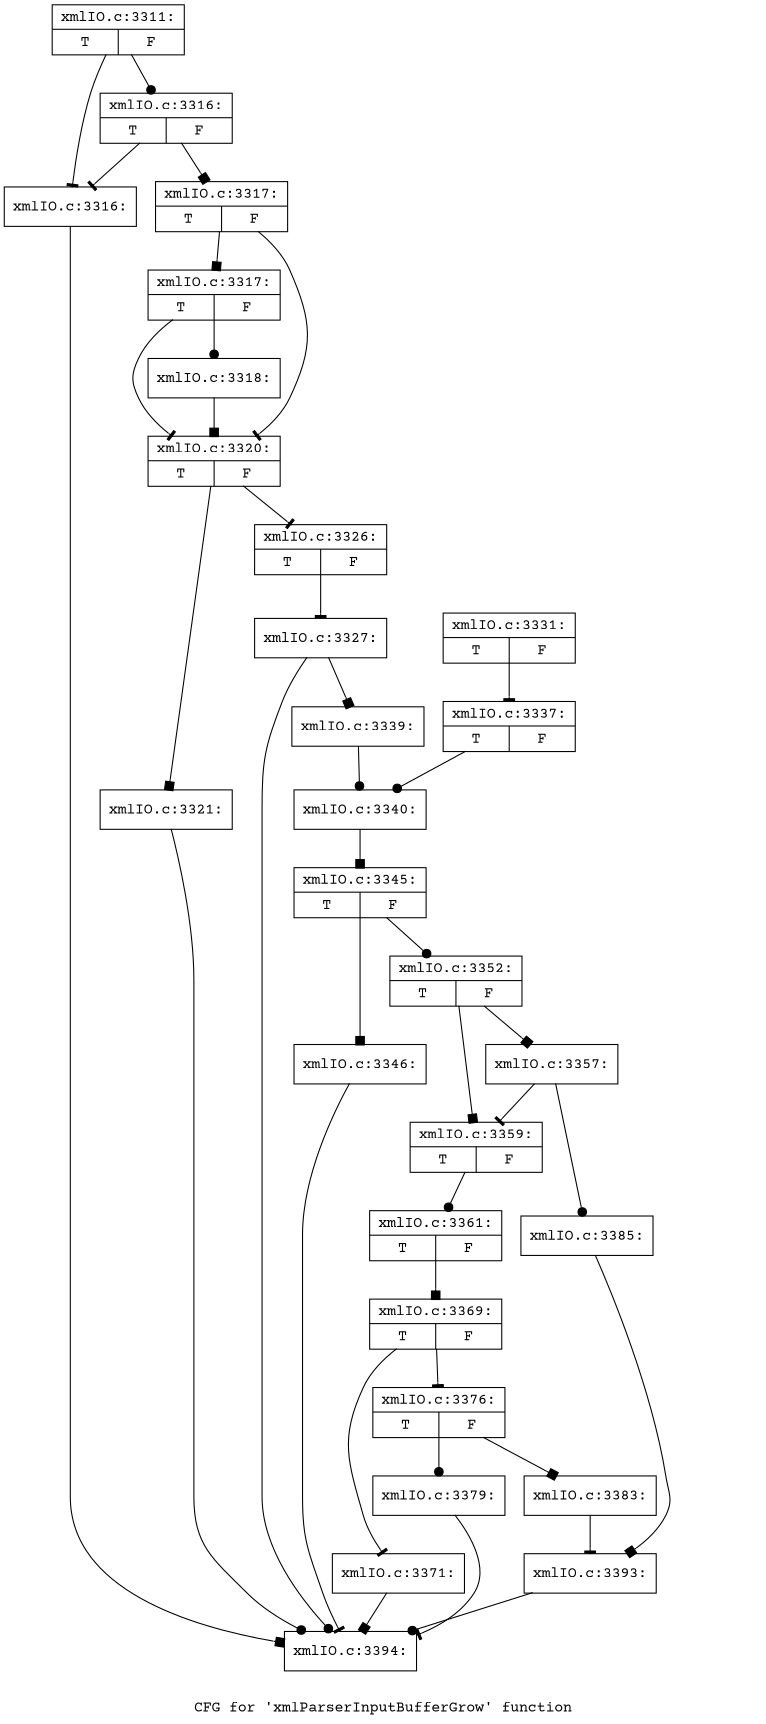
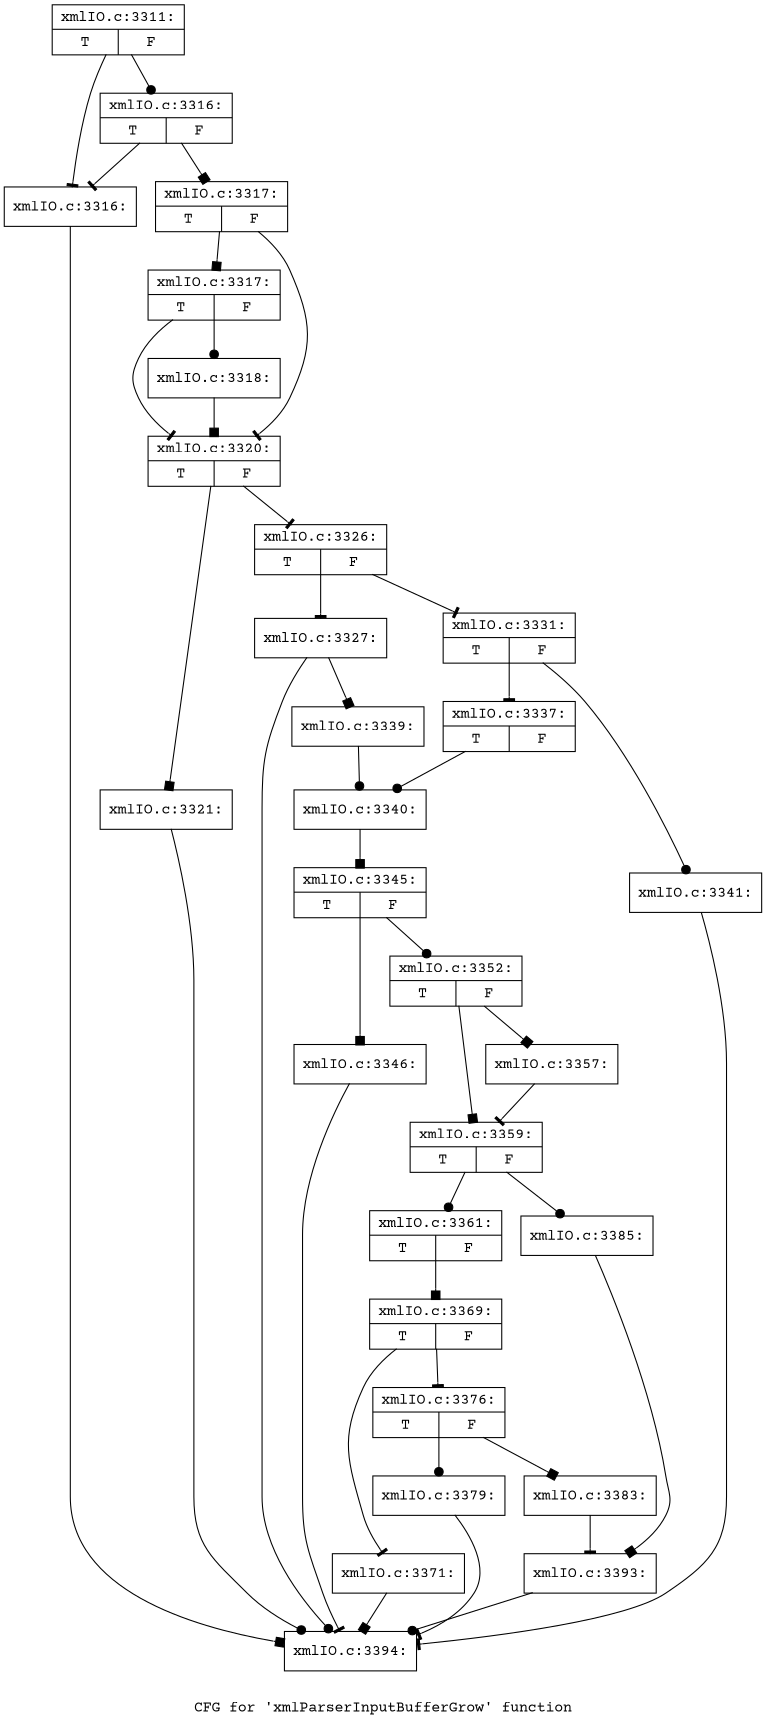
edge "xmlIO.c:3326:" -> "xmlIO.c:3331:": added
node "xmlIO.c:3341:": added
edge "xmlIO.c:3357:" -> "xmlIO.c:3385:": now "xmlIO.c:3359:" -> "xmlIO.c:3385:"
